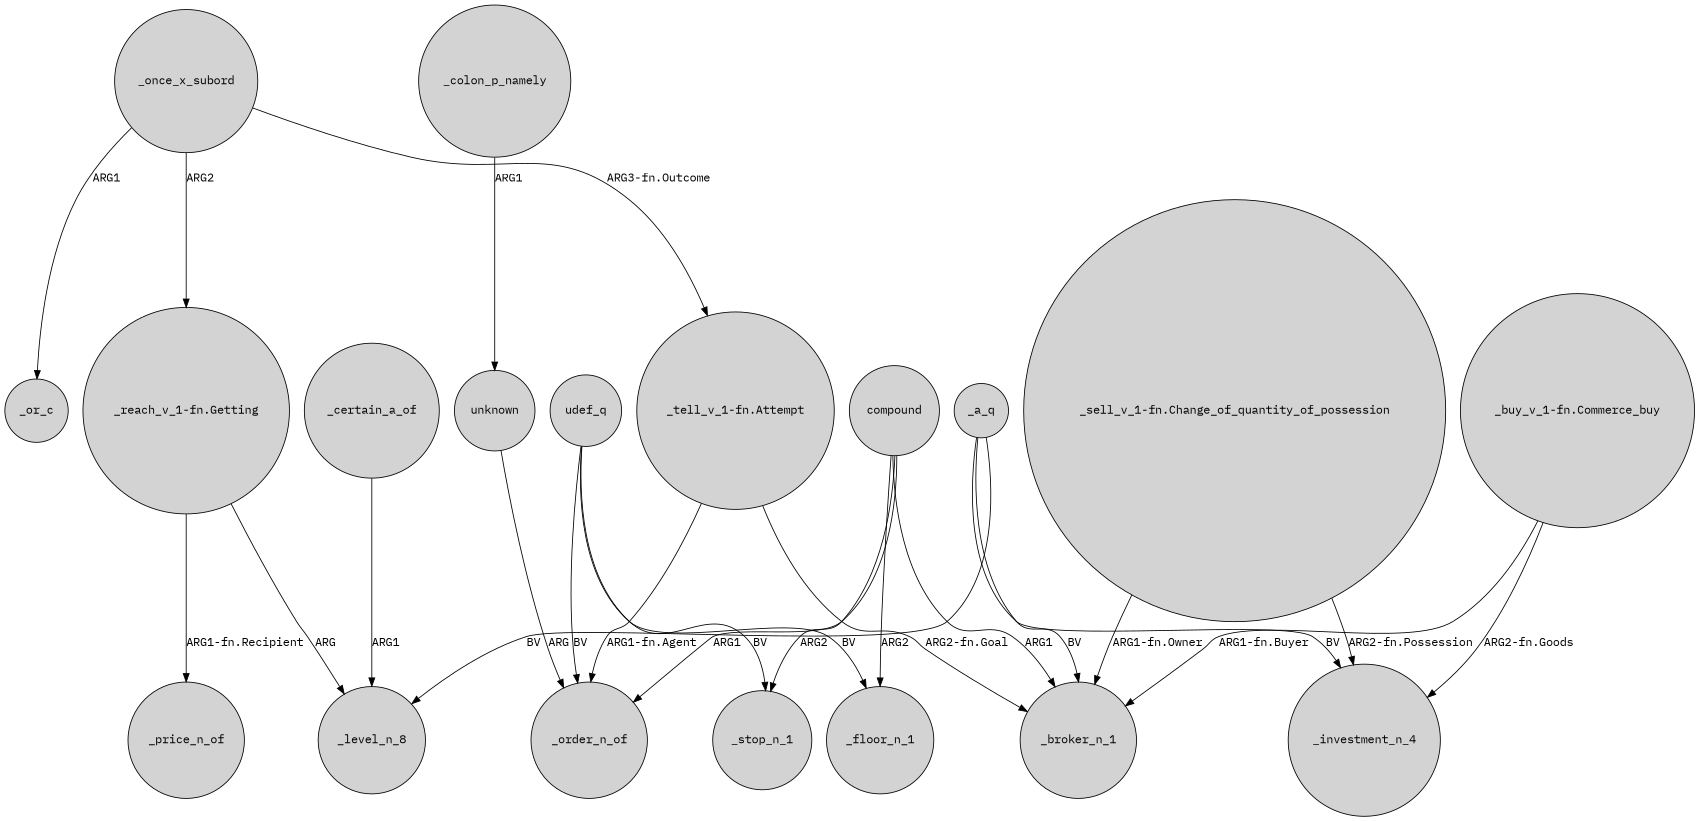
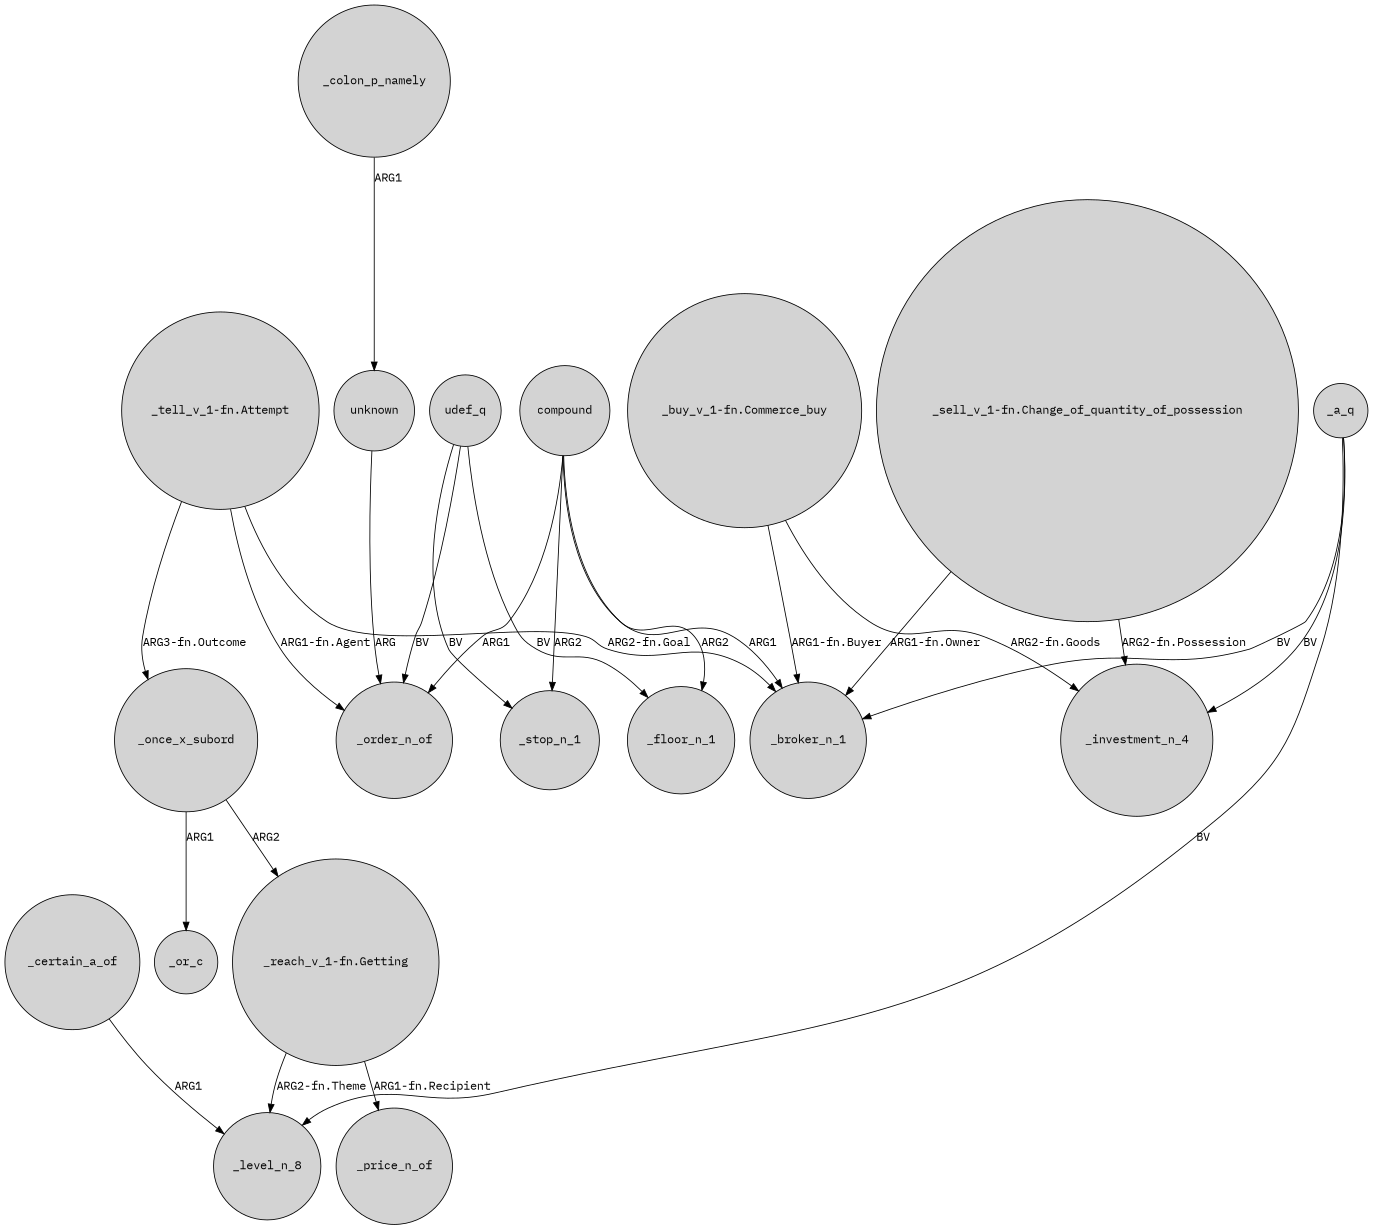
edge "_once_x_subord" -> "_tell_v_1-fn.Attempt": reversed
edge "_reach_v_1-fn.Getting" -> "_level_n_8": label "ARG" -> "ARG2-fn.Theme"
